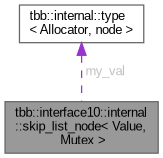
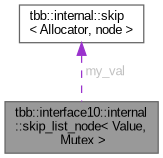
node "tbb::internal::type < Allocator, node >": label "tbb::internal::type < Allocator, node >" -> "tbb::internal::skip < Allocator, node >"
